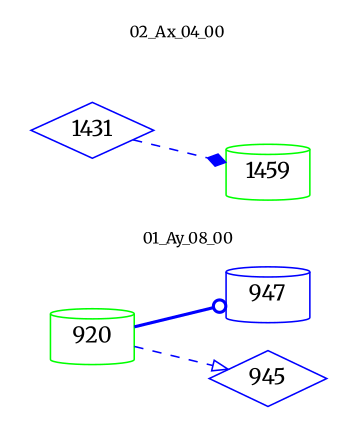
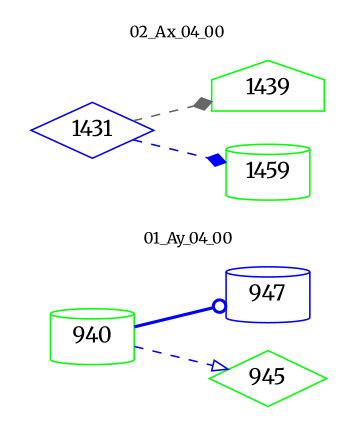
node "1439": added
cluster "01_Ay_08_00": label "01_Ay_08_00" -> "01_Ay_04_00"
node "920": label "920" -> "940"
node "945": color blue -> green
